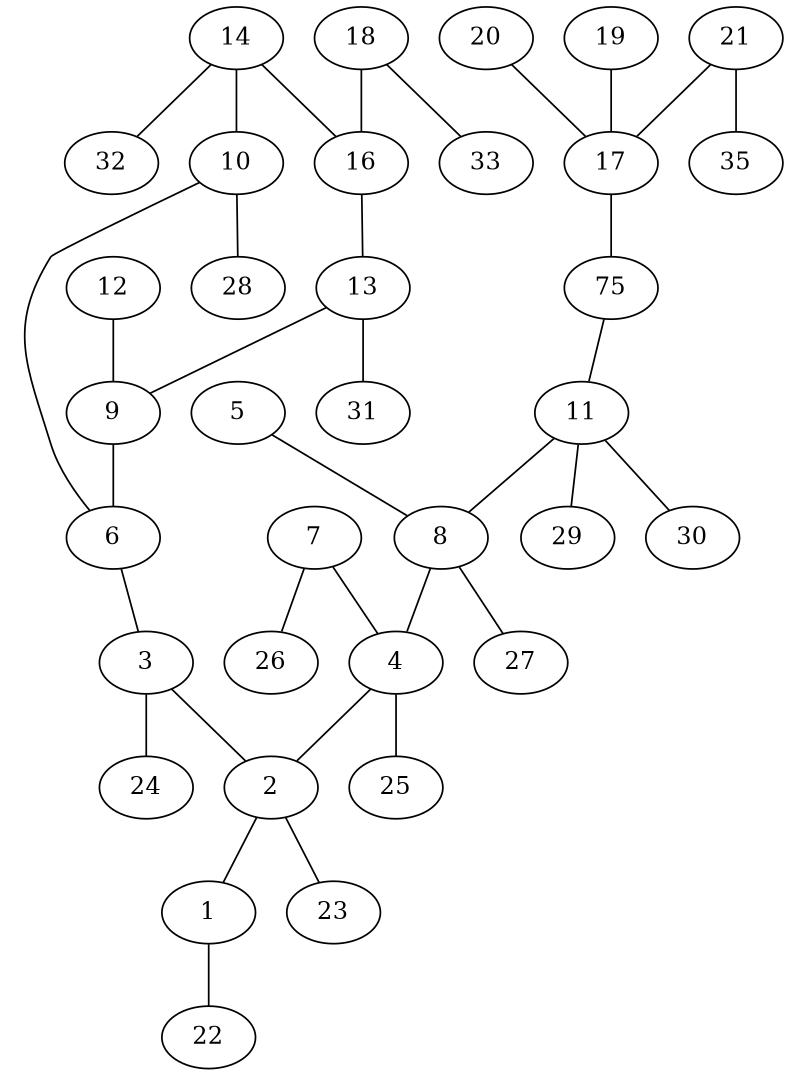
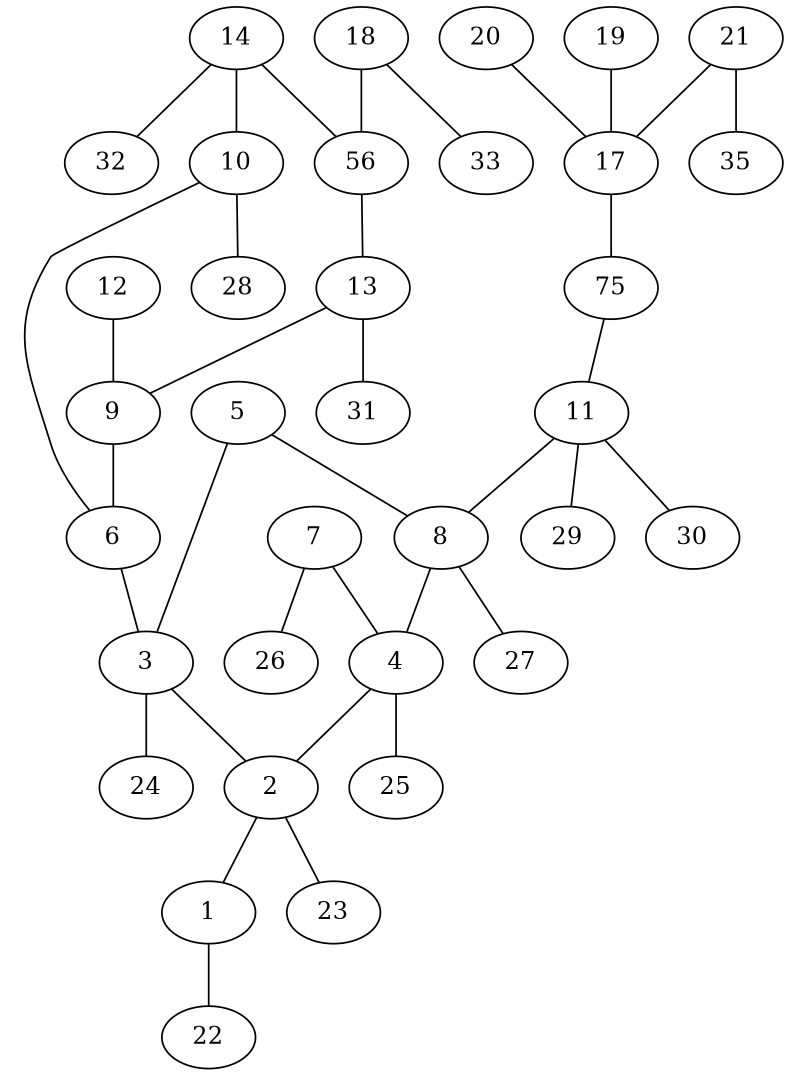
node "16": label "16" -> "56"
edge "5" -- "3": added
